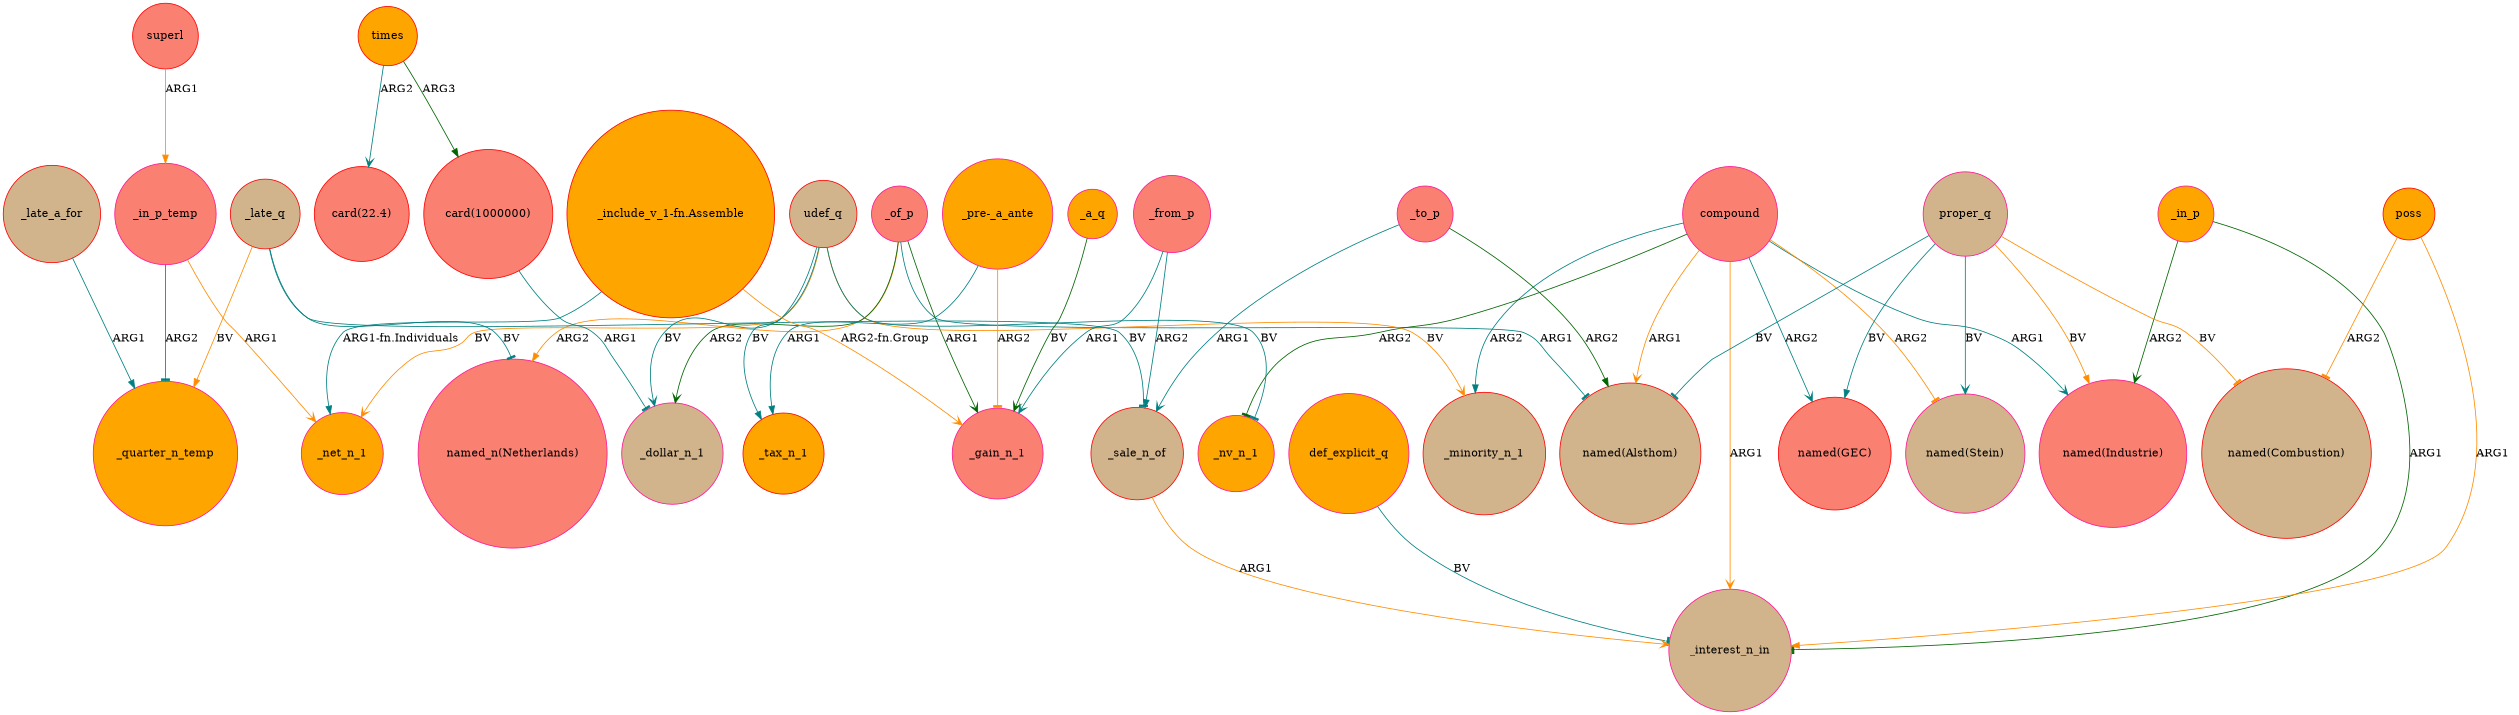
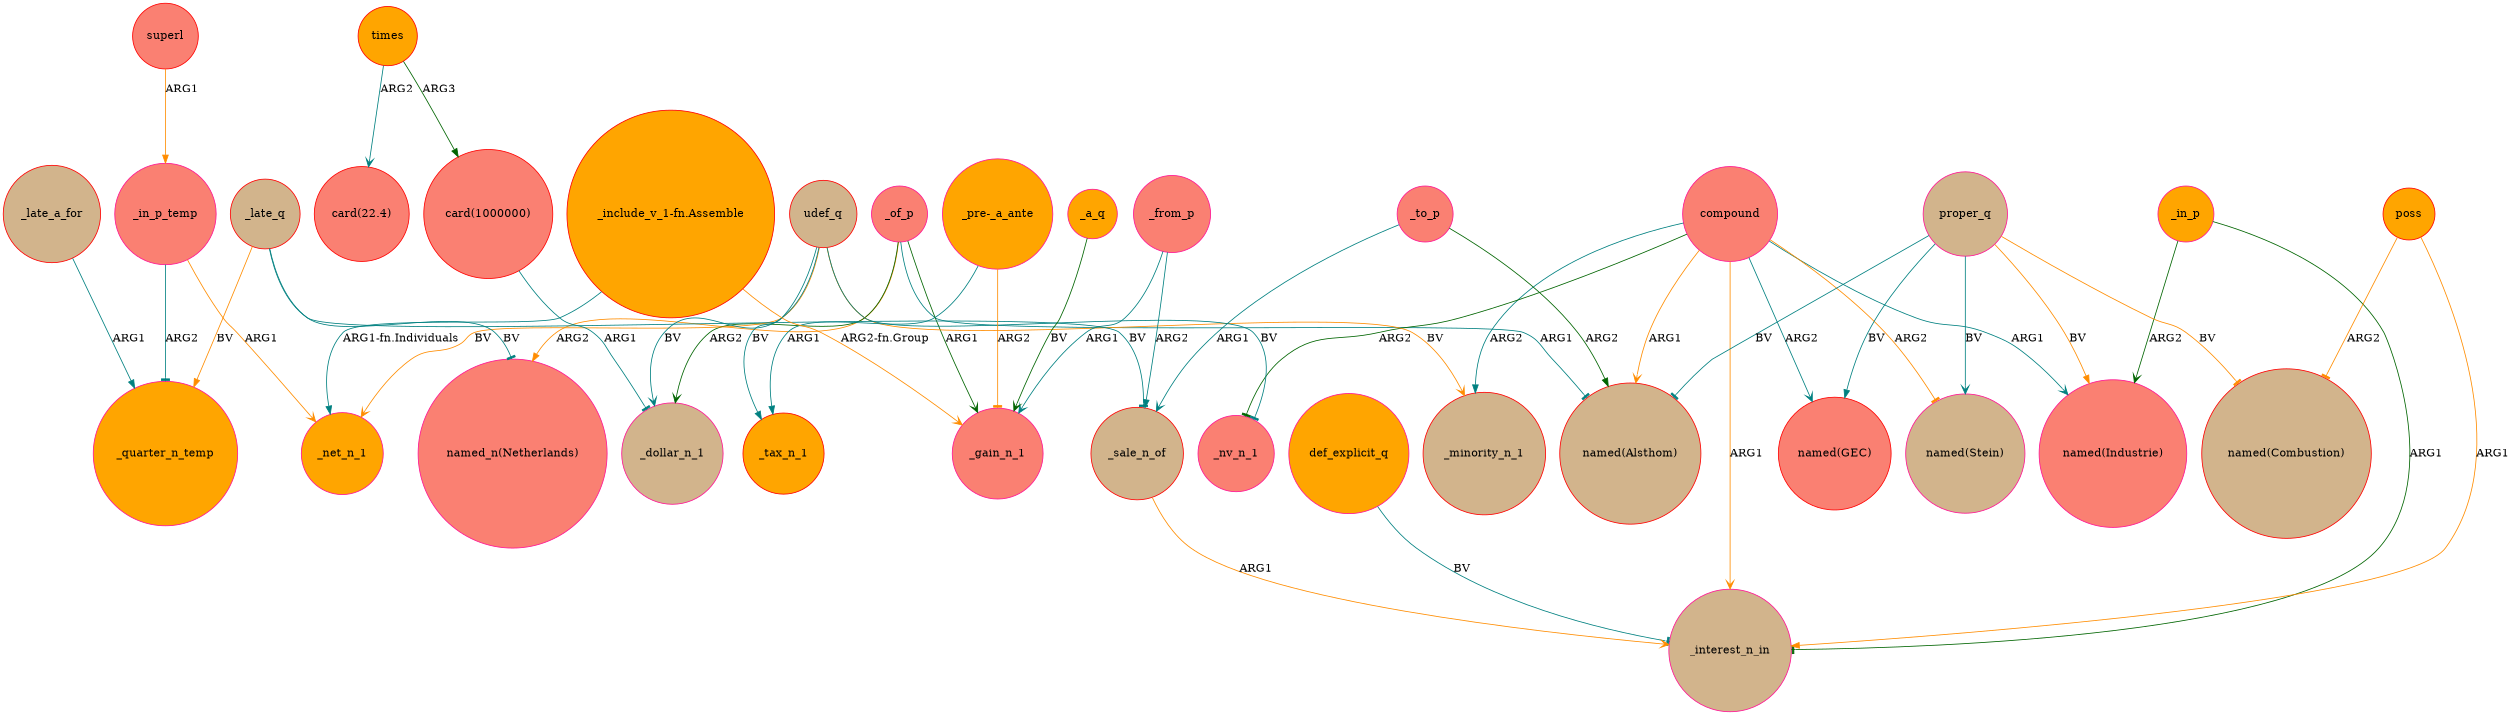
node "_nv_n_1": fillcolor orange -> salmon
